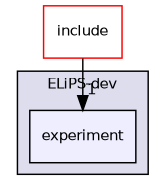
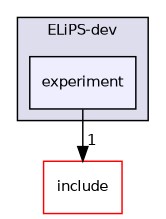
edge "include" -> "experiment": reversed
